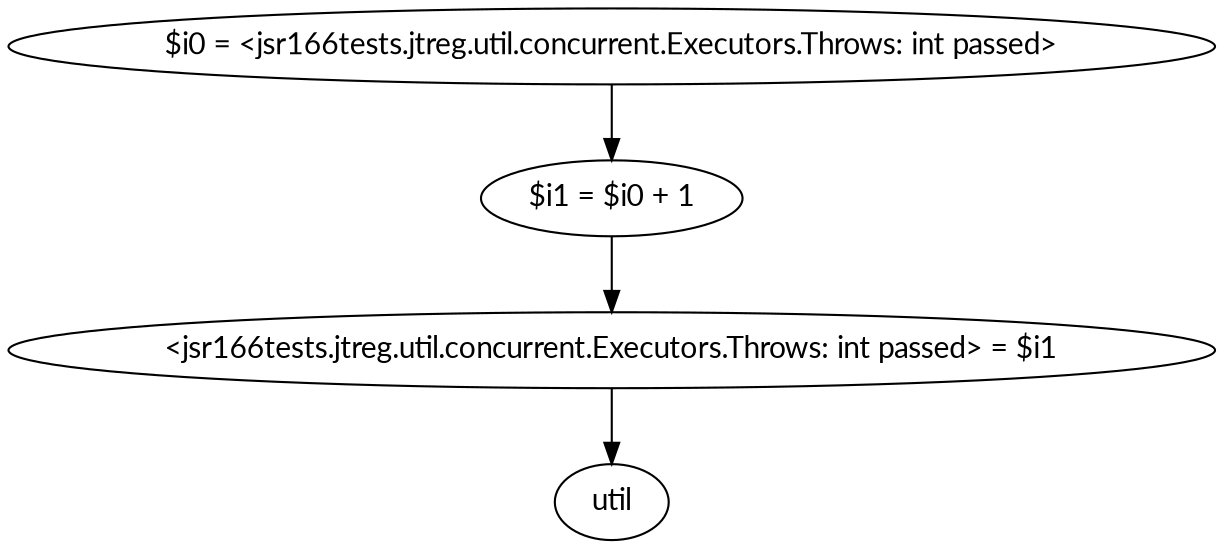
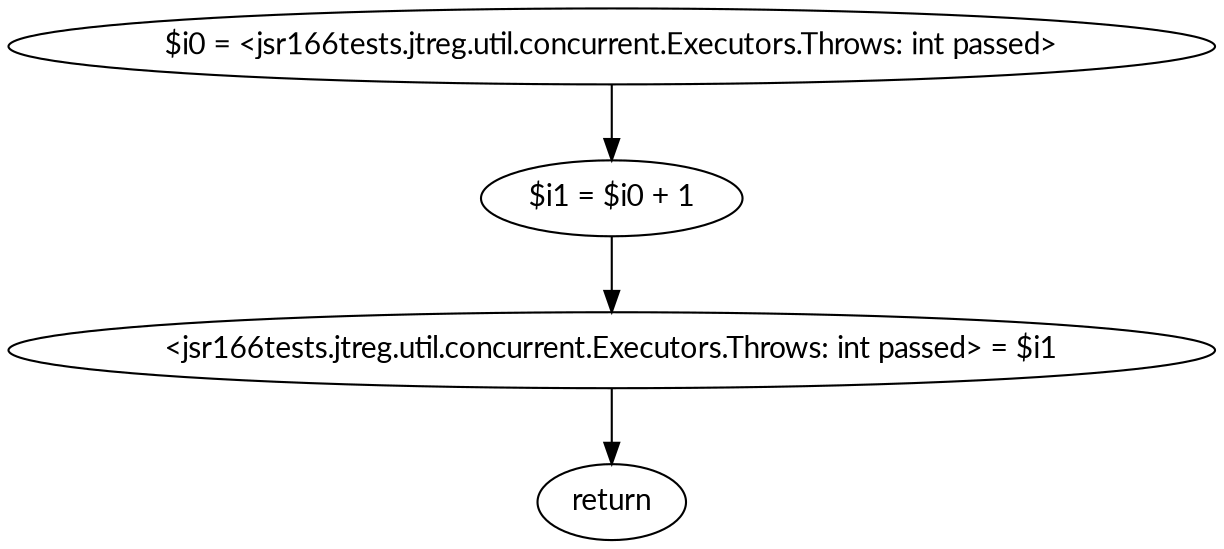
node "util": label "util" -> "return"
